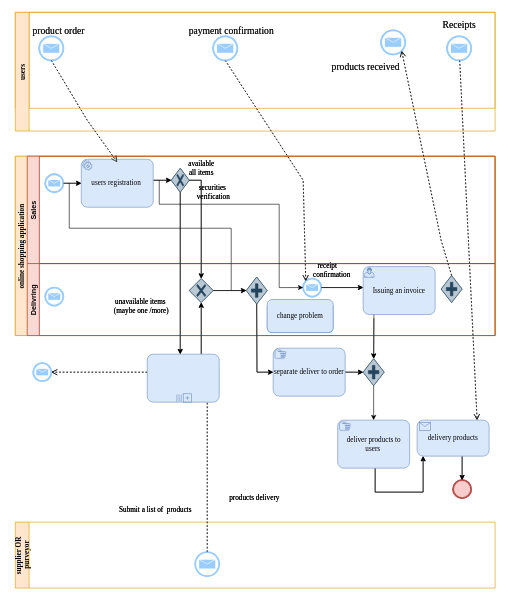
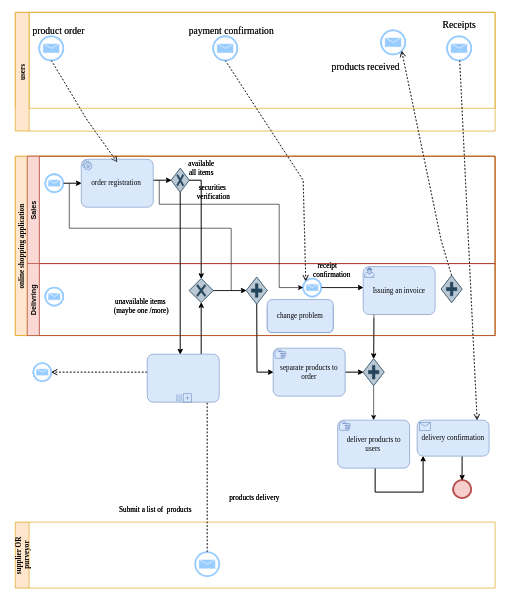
node "users registration": label "users registration" -> "order registration"
node "separate deliver to order": label "separate deliver to order" -> "separate products to order"
node "delivery products": label "delivery products" -> "delivery confirmation"
